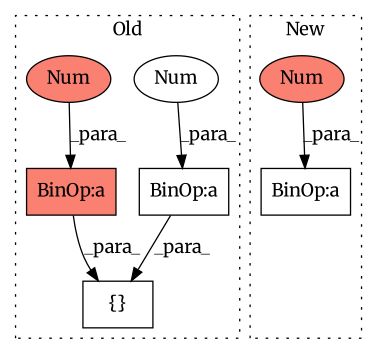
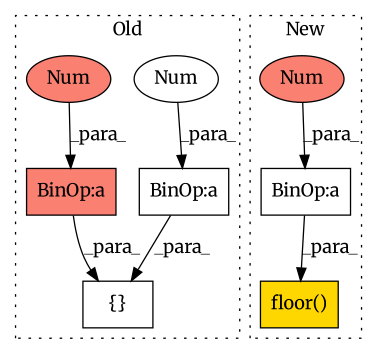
node "floor()": added
